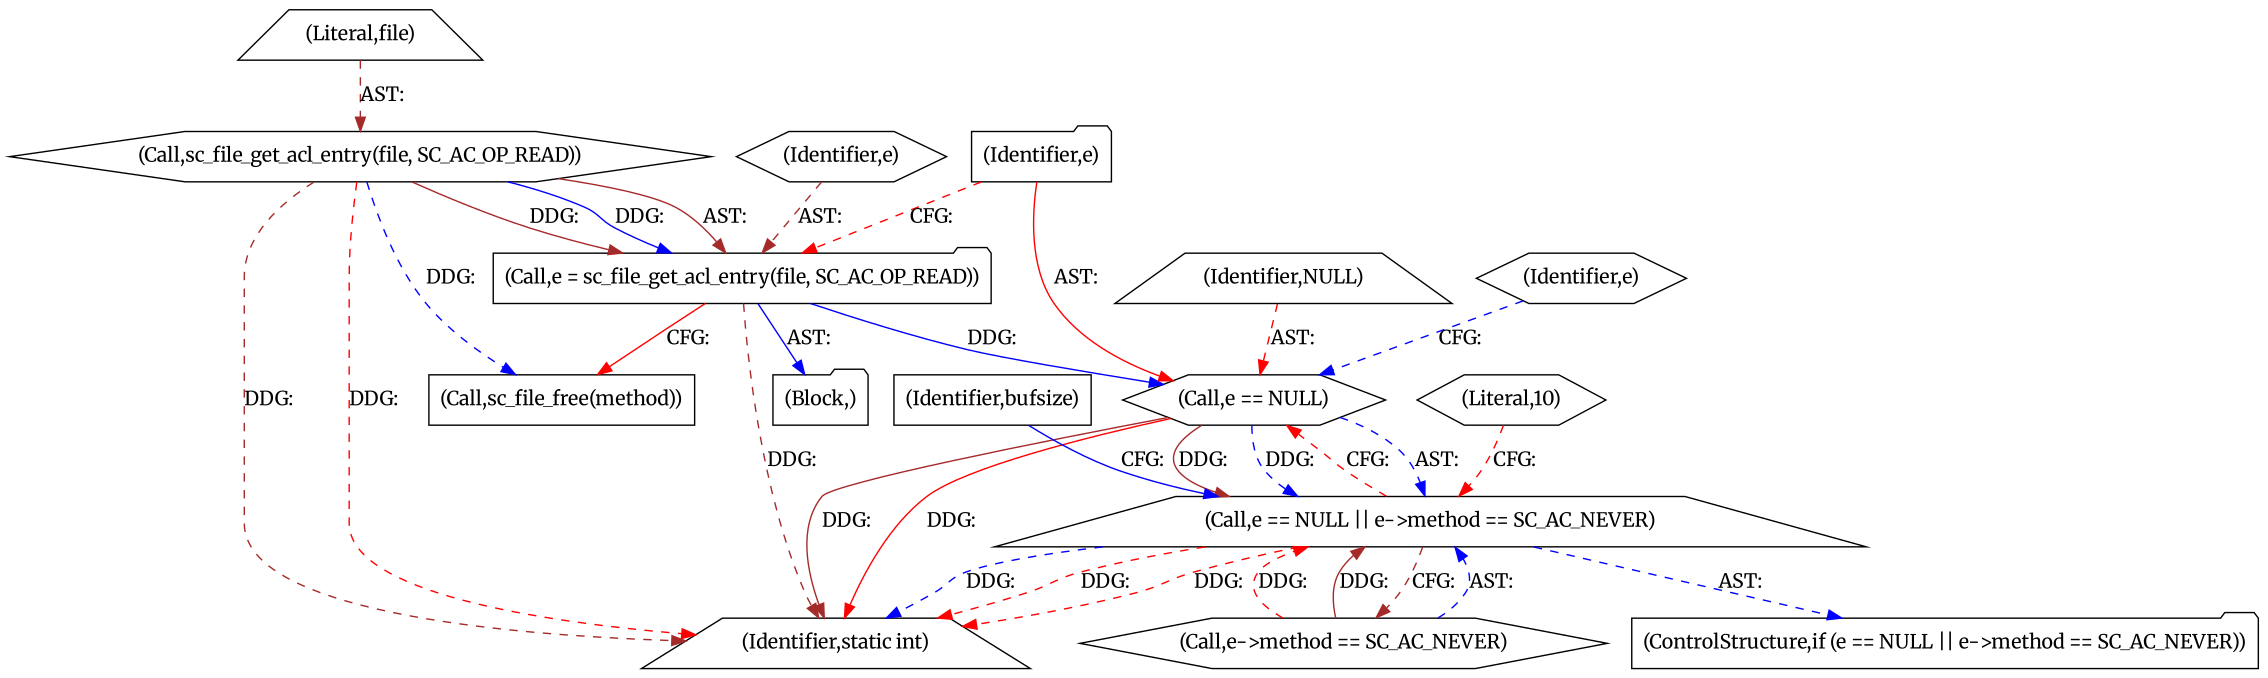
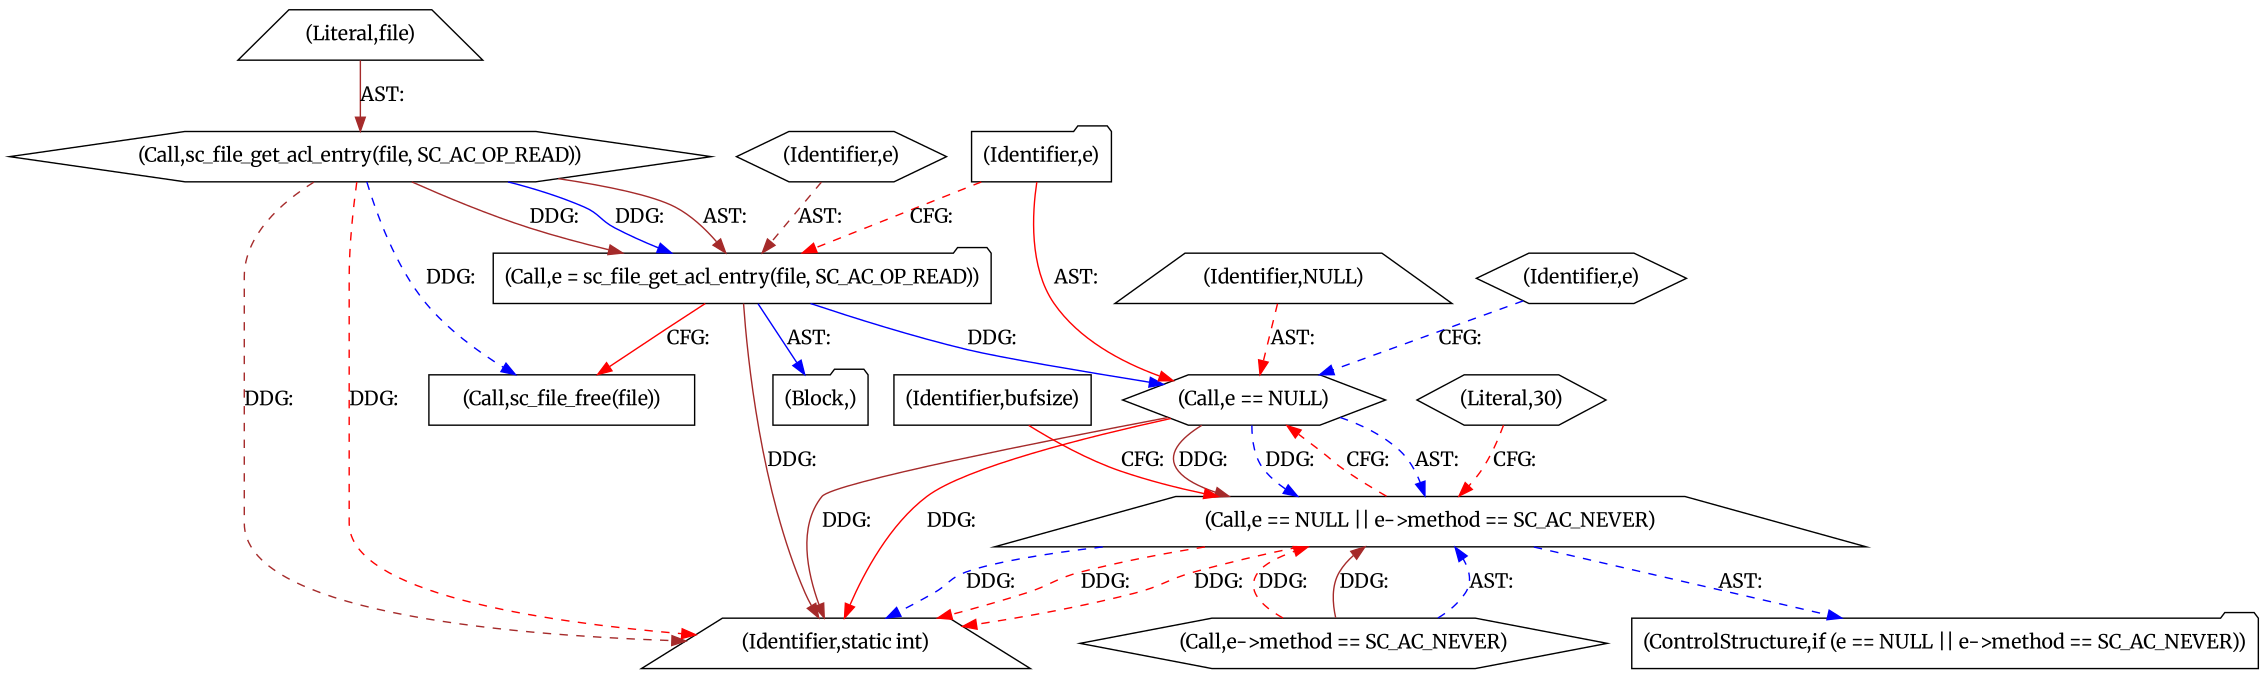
edge "(Literal,file)" -> "(Call,sc_file_get_acl_entry(file, SC_AC_OP_READ))": style dashed -> solid
node "(Call,sc_file_free(method))": label "(Call,sc_file_free(method))" -> "(Call,sc_file_free(file))"
node "(Literal,10)": label "(Literal,10)" -> "(Literal,30)"
edge "(Call,e = sc_file_get_acl_entry(file, SC_AC_OP_READ))" -> "(Identifier,static int)": style dashed -> solid
edge "(Identifier,bufsize)" -> "(Call,e == NULL || e->method == SC_AC_NEVER)": color blue -> red
edge "(Call,e == NULL || e->method == SC_AC_NEVER)" -> "(Call,e->method == SC_AC_NEVER)": removed, label "CFG:"
